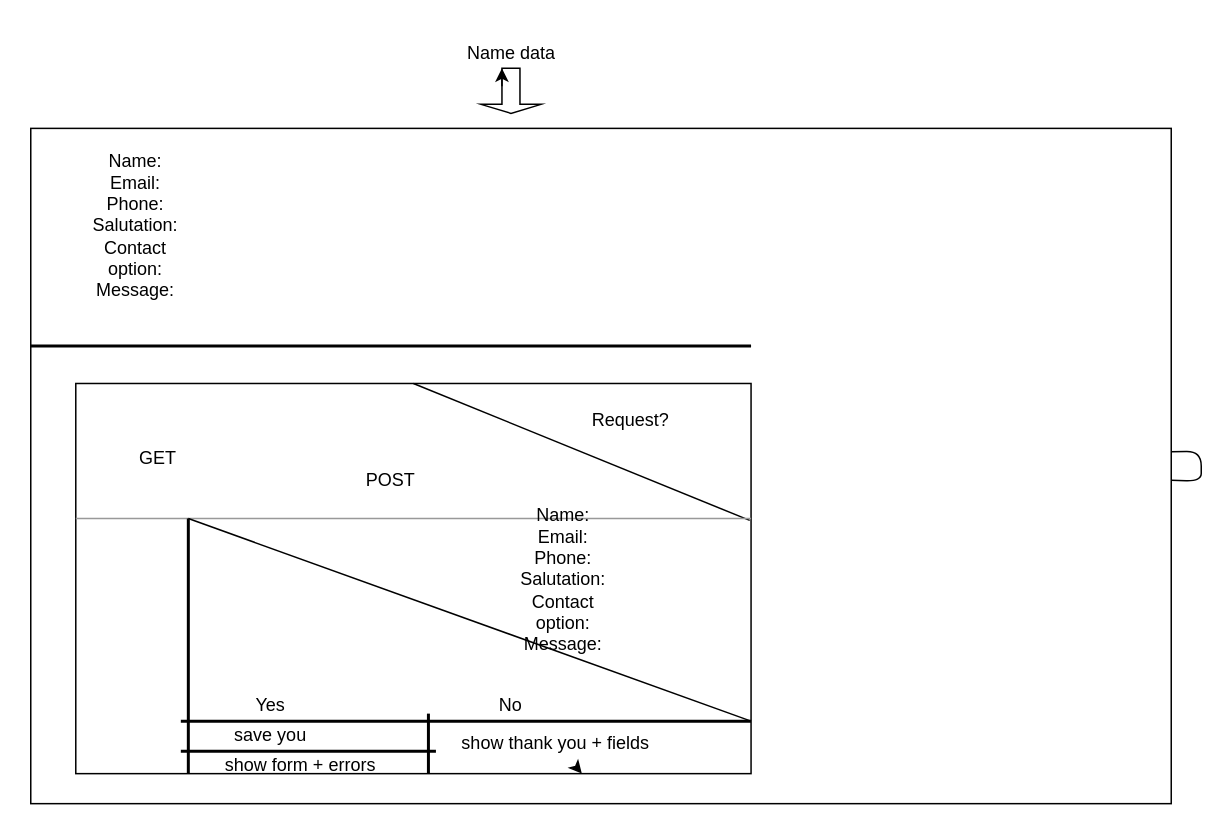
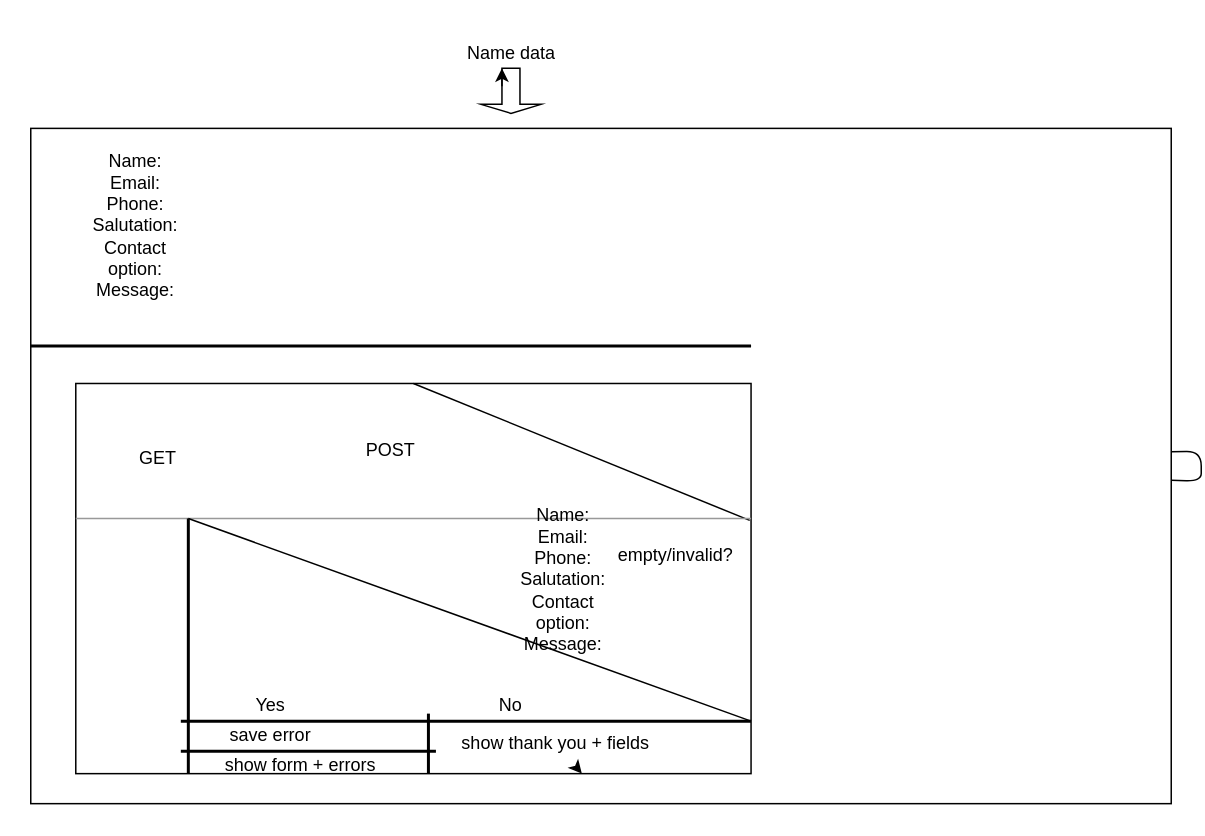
node "Request?": removed
node "POST": moved (391, 481) -> (391, 451)
node "empty/invalid?": added
node "save you": label "save you" -> "save error"
